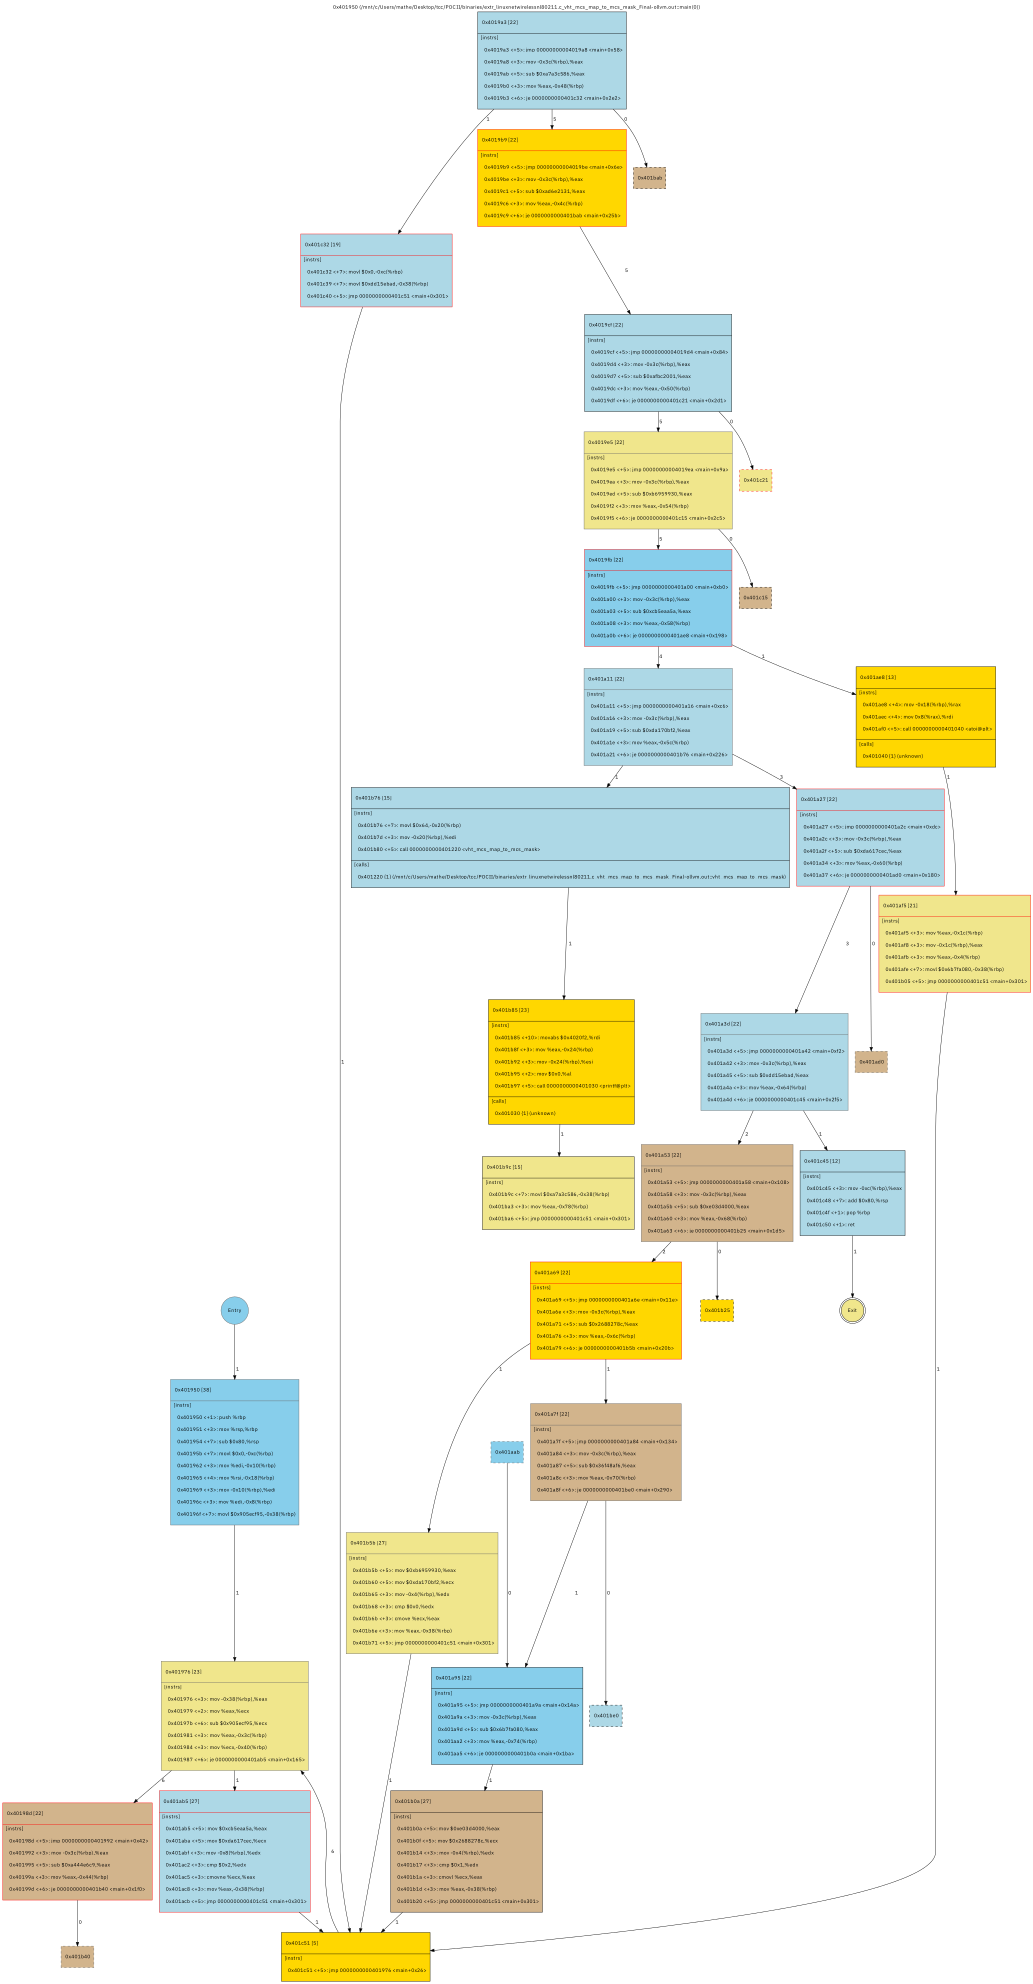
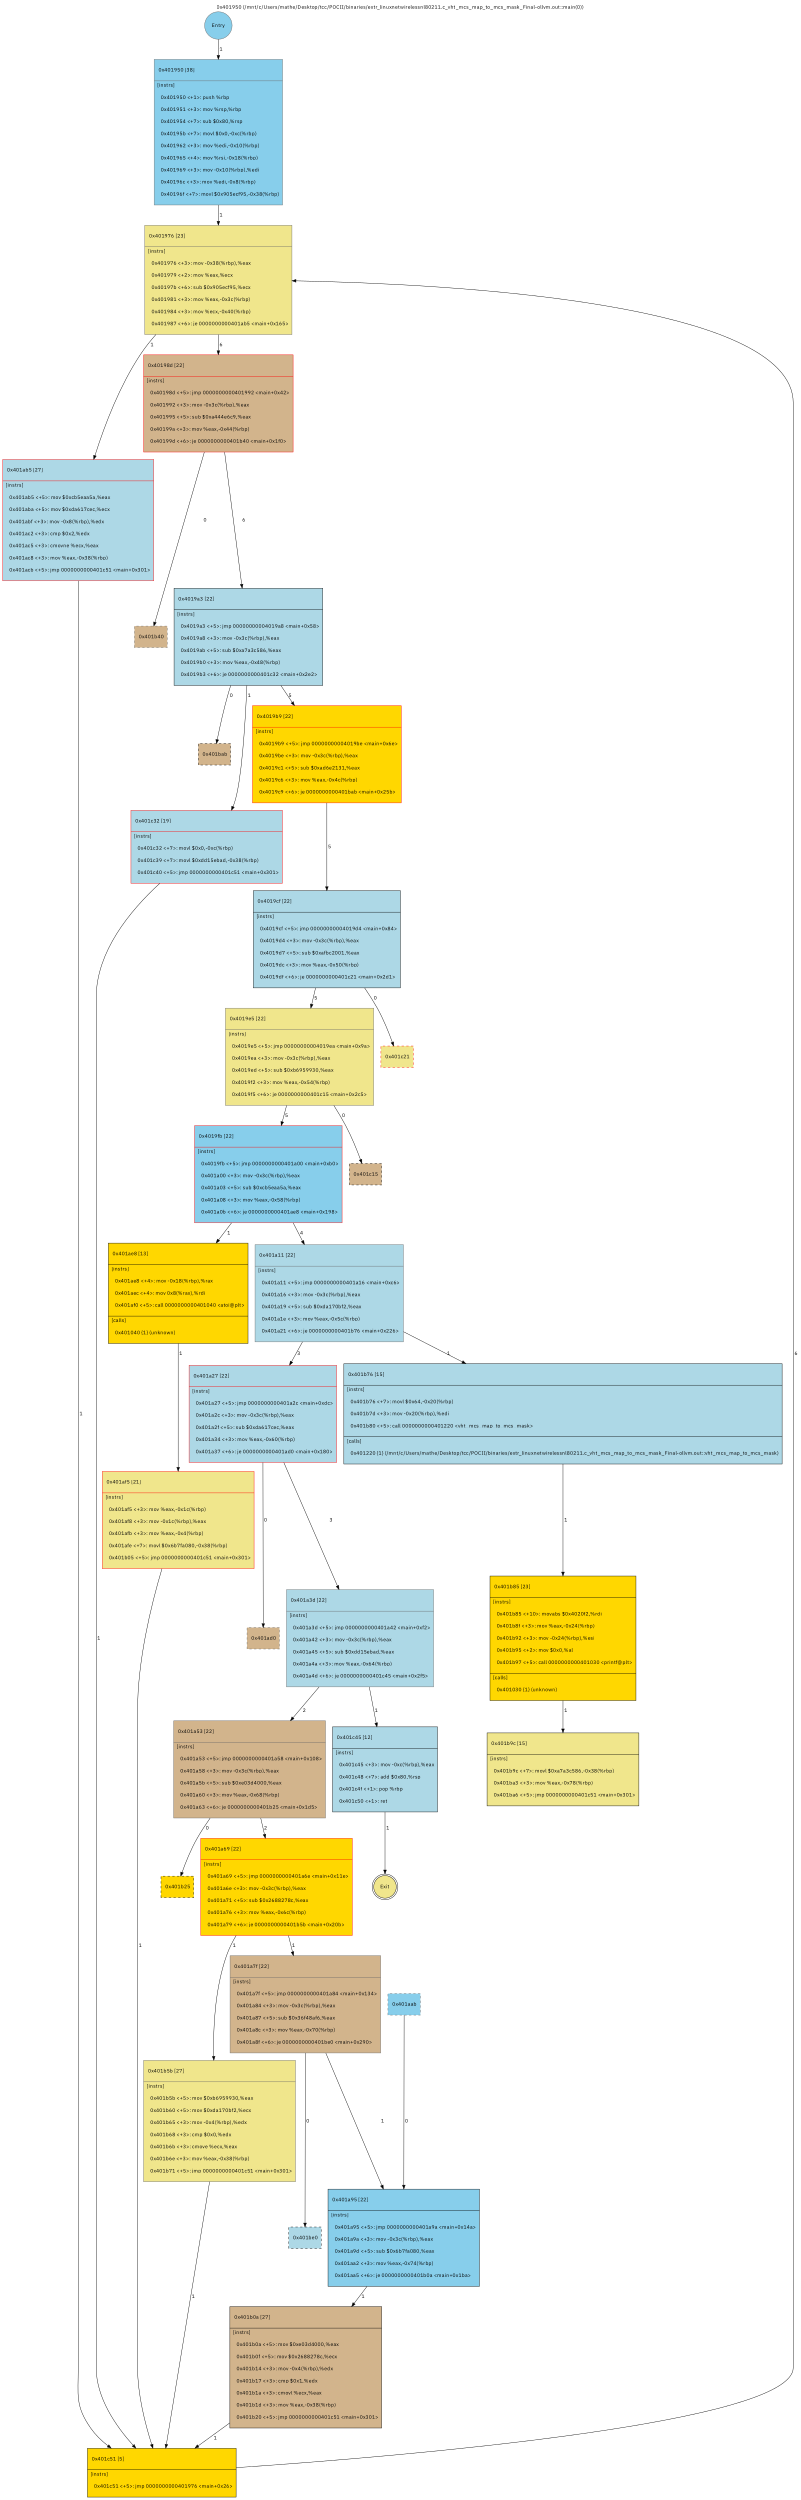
edge "0x40198d [22]" -> "0x4019a3 [22]": added, label "6"
